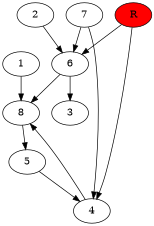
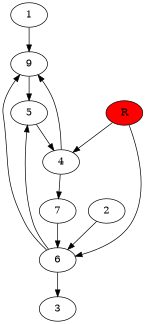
edge "7" -> "4": reversed
node "8": label "8" -> "9"
edge "6" -> "5": added
